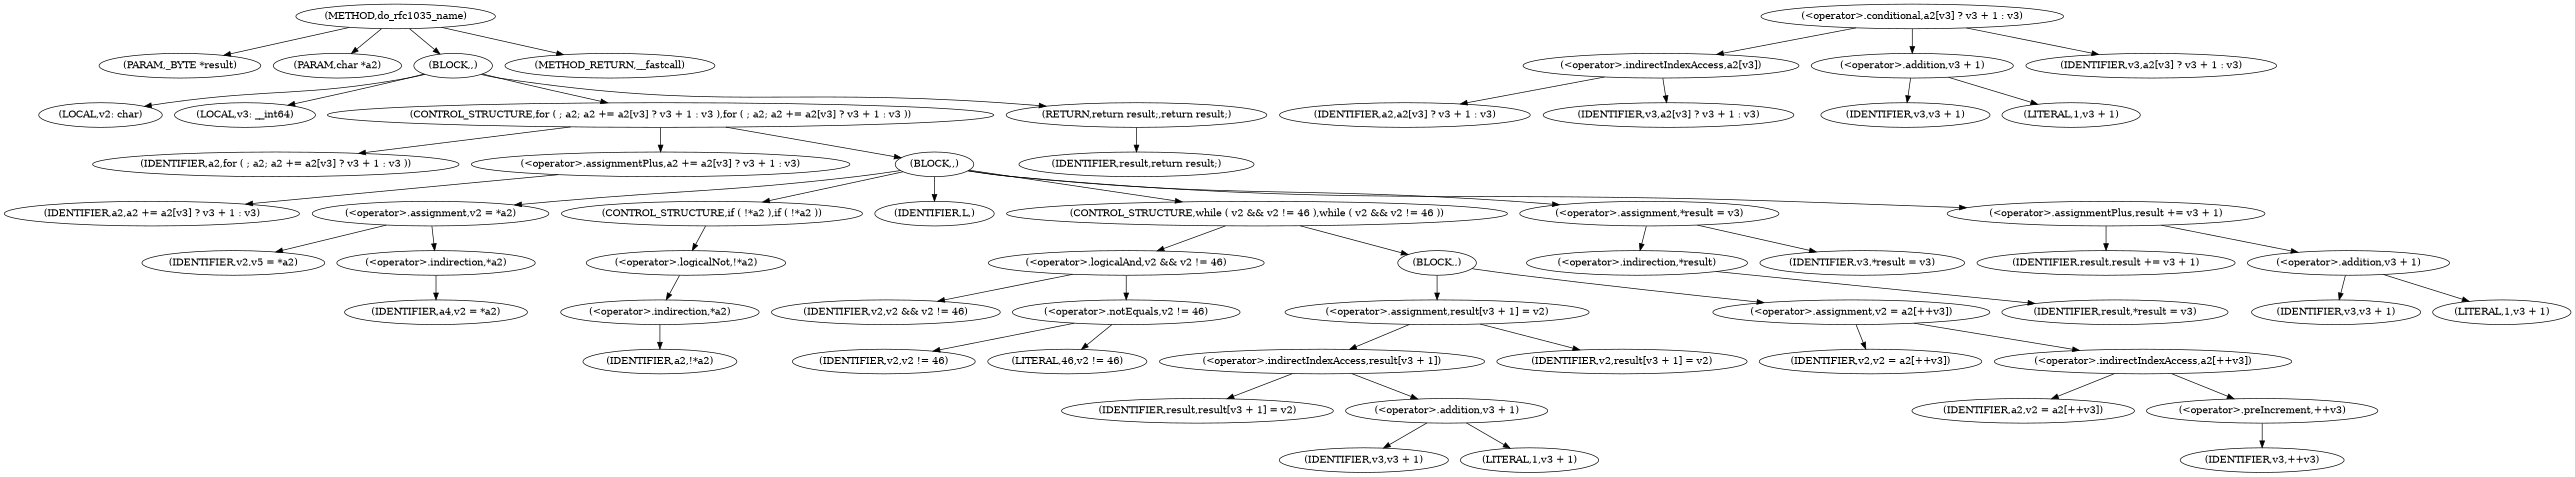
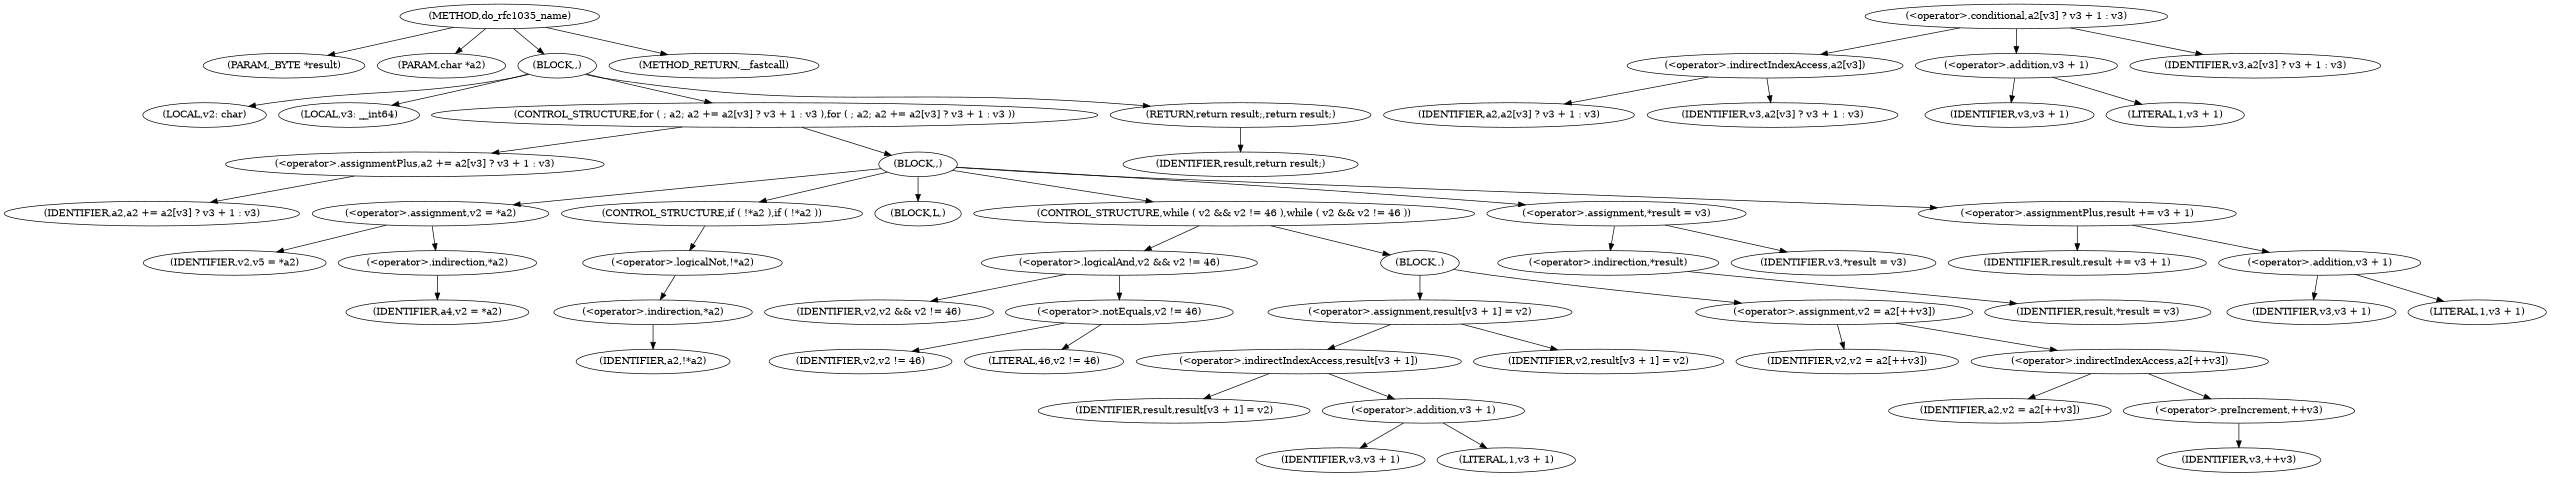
node "(IDENTIFIER,a2,for ( ; a2; a2 += a2[v3] ? v3 + 1 : v3 ))": removed
node "(IDENTIFIER,L,)": label "(IDENTIFIER,L,)" -> "(BLOCK,L,)"
